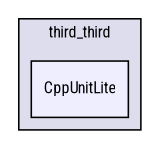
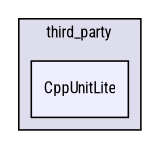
cluster "third_third": label "third_third" -> "third_party"
